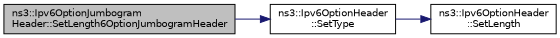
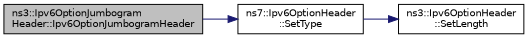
node "ns3::Ipv6OptionJumbogram Header::SetLength6OptionJumbogramHeader": label "ns3::Ipv6OptionJumbogram Header::SetLength6OptionJumbogramHeader" -> "ns3::Ipv6OptionJumbogram Header::Ipv6OptionJumbogramHeader"
node "ns3::Ipv6OptionHeader ::SetType": label "ns3::Ipv6OptionHeader ::SetType" -> "ns7::Ipv6OptionHeader ::SetType"
